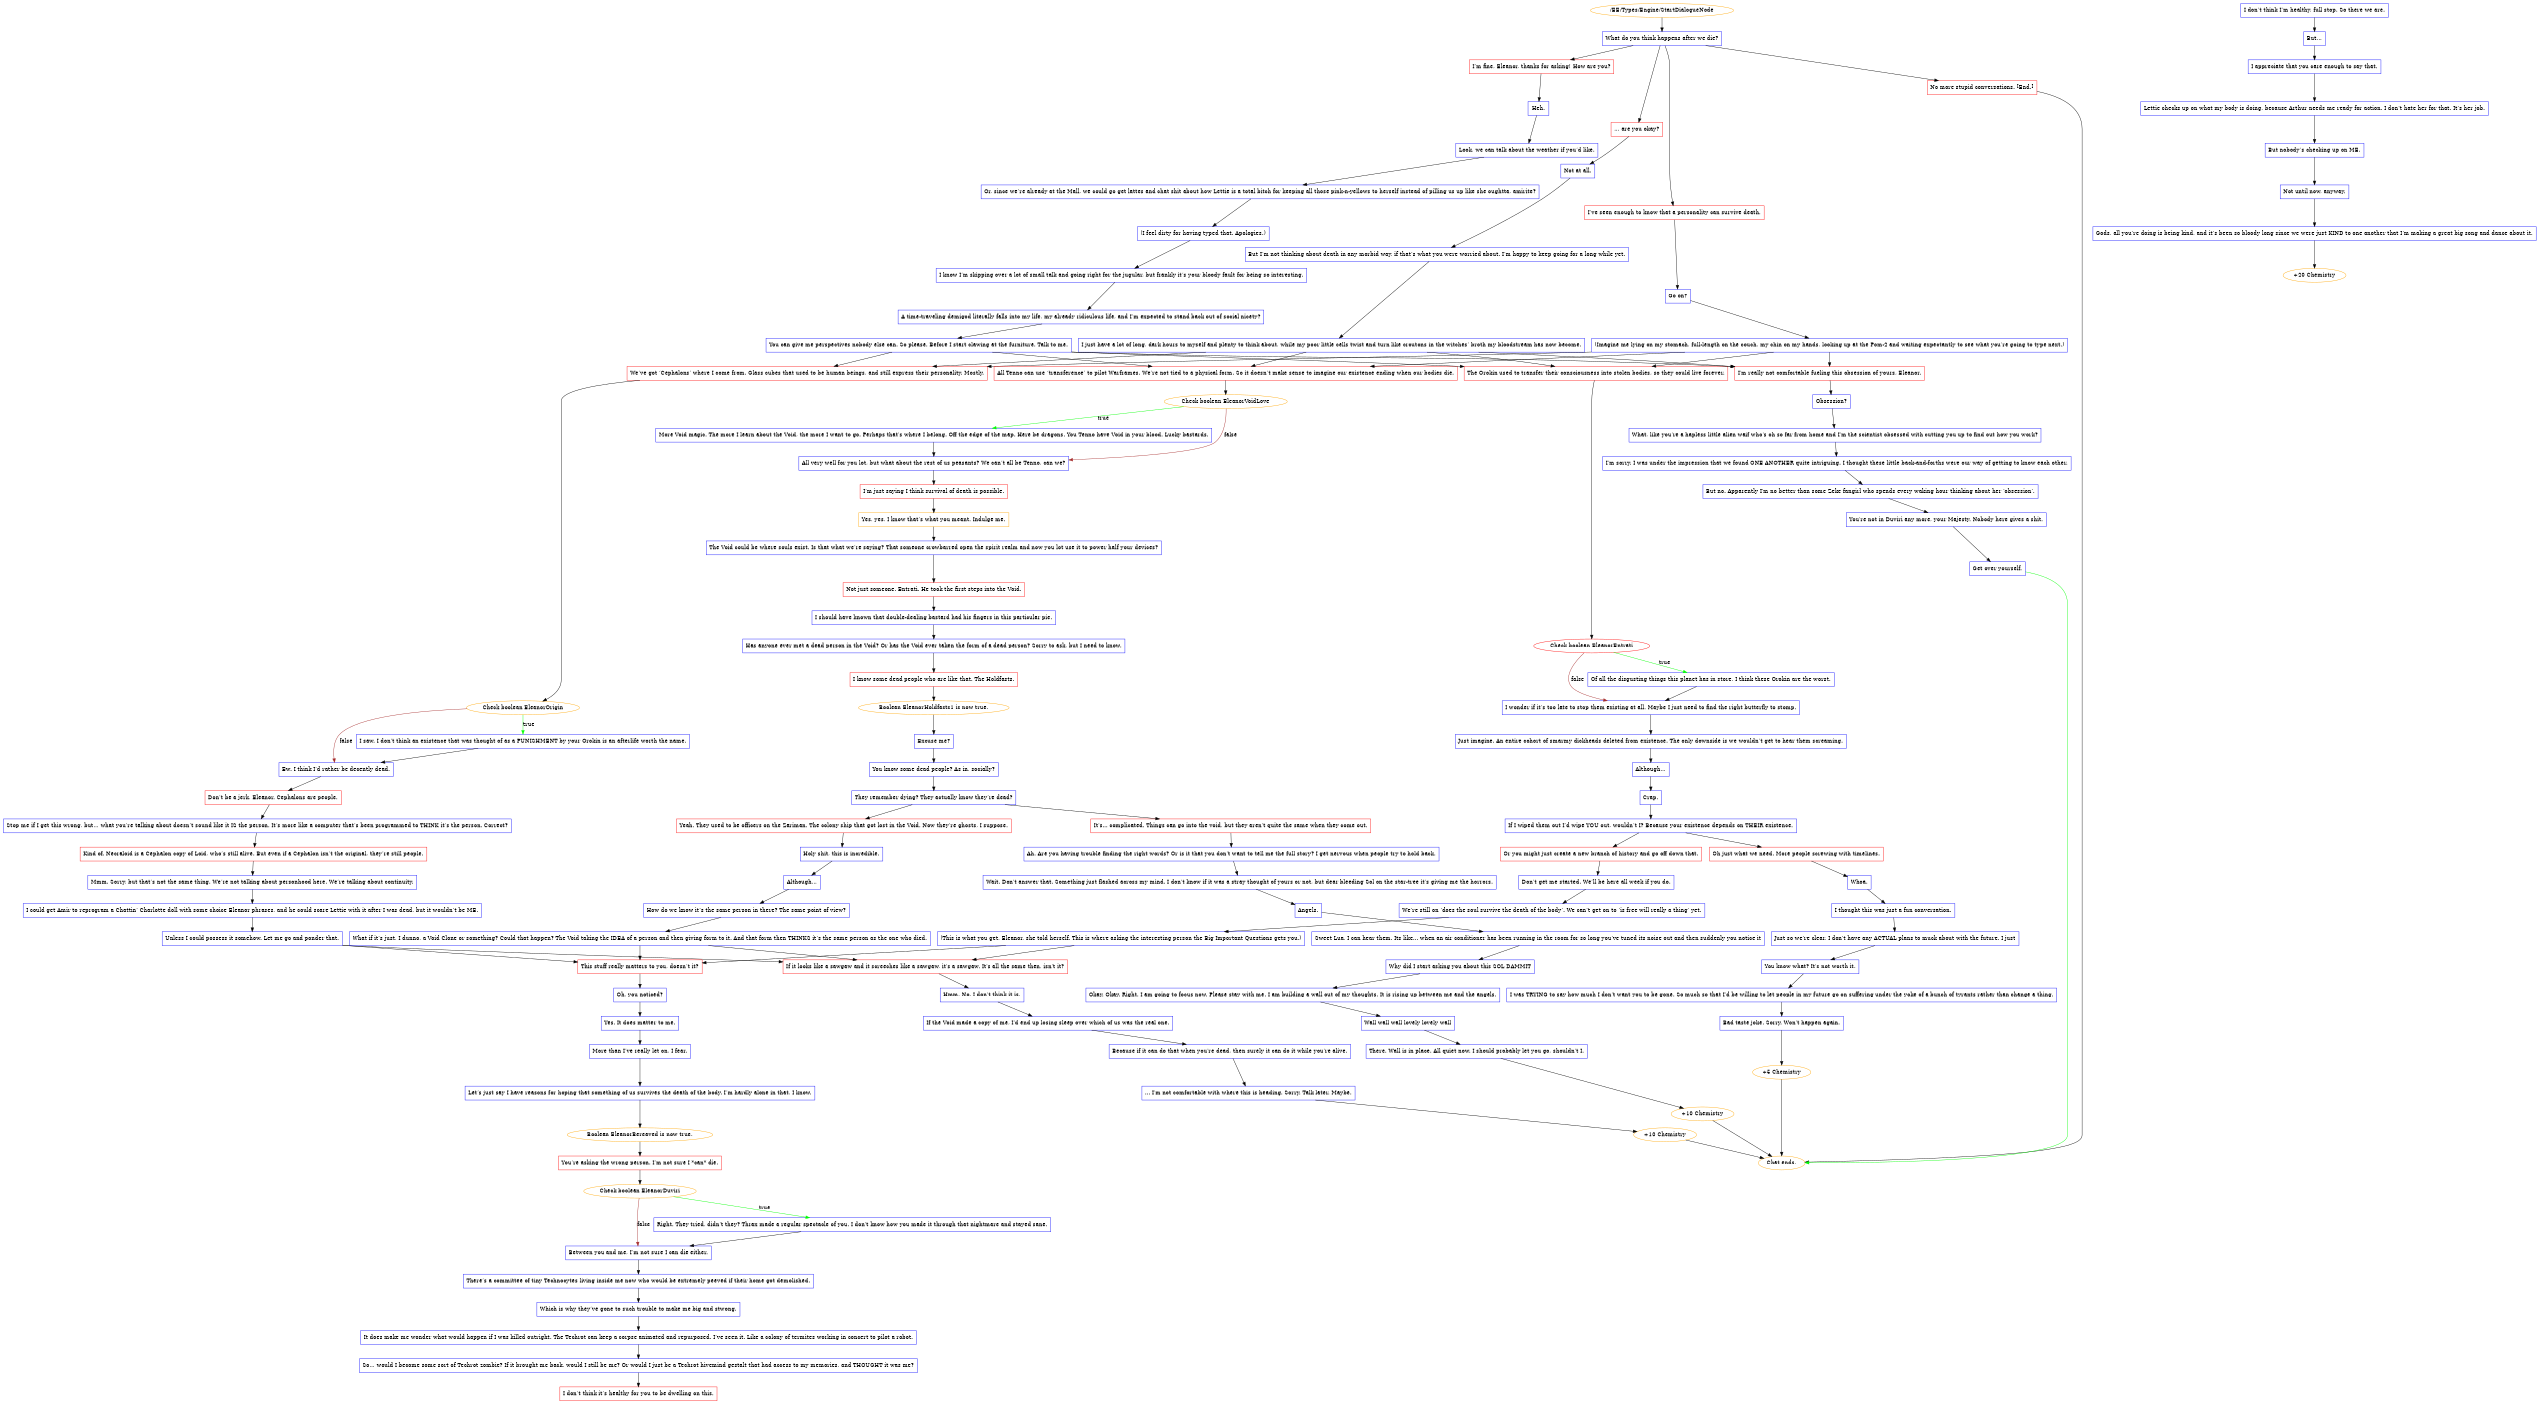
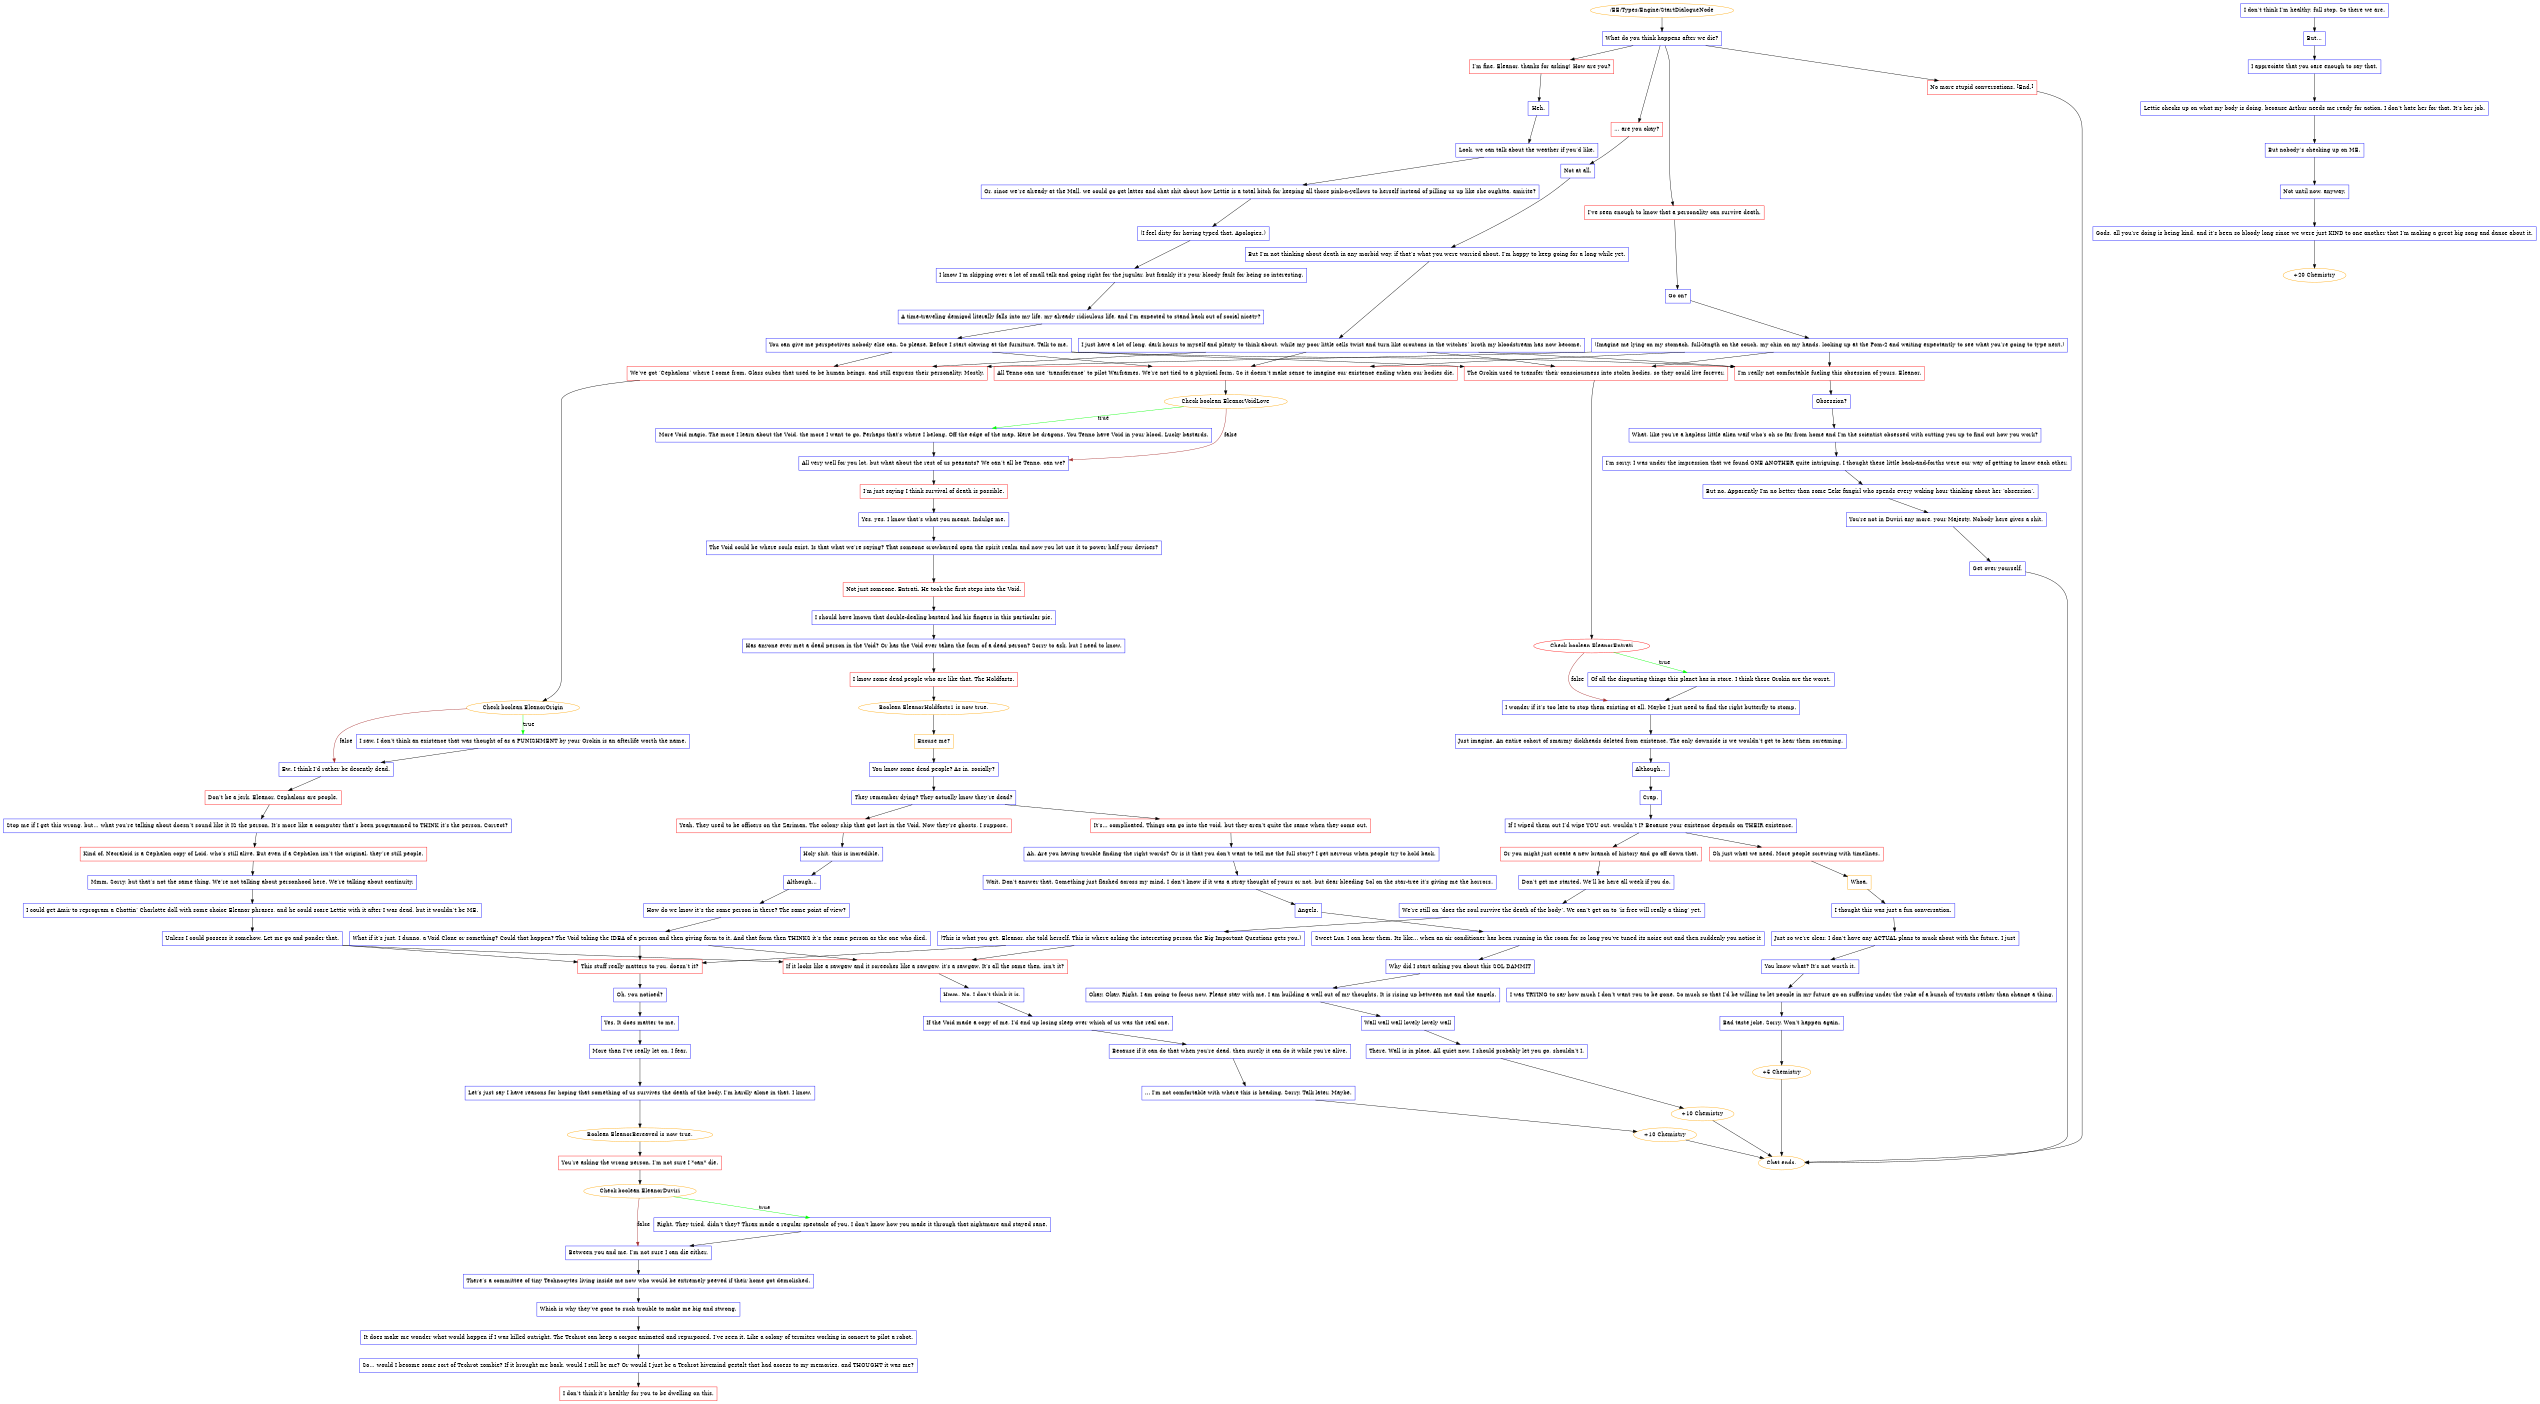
node "Yes, yes, I know that’s what you meant. Indulge me.": color orange -> blue
node "Excuse me?": color blue -> orange
node "Whoa.": color blue -> orange
edge "Get over yourself." -> "Chat ends.": color green -> black
